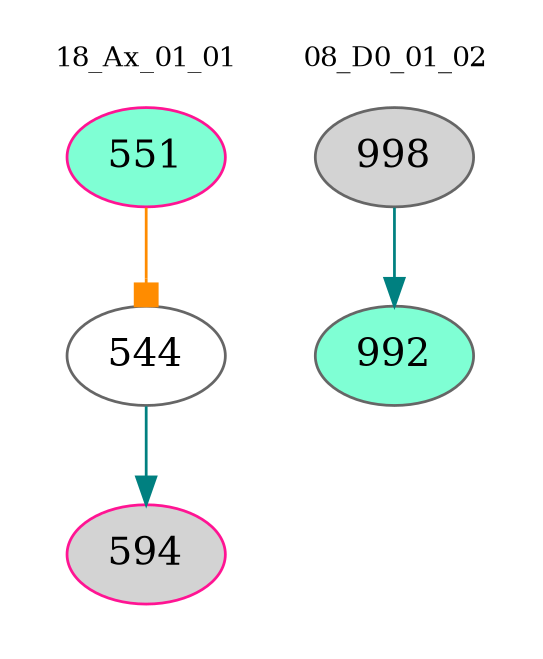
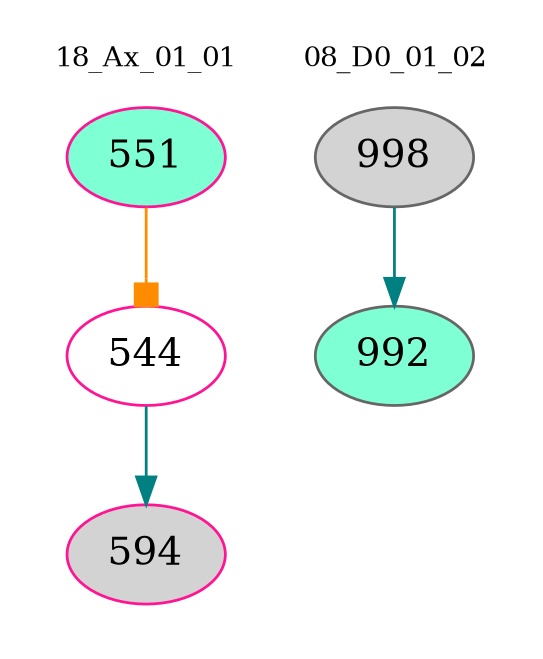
node "544": color gray40 -> deeppink
